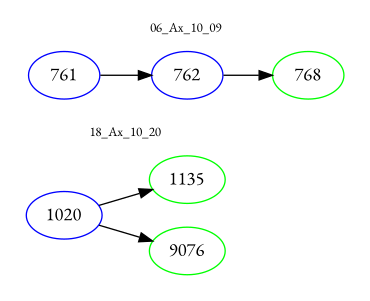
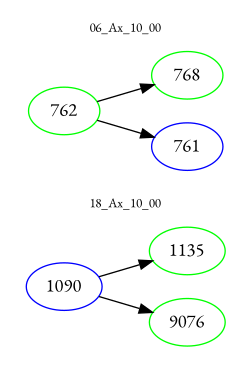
cluster "06_Ax_10_09": label "06_Ax_10_09" -> "06_Ax_10_00"
edge "761" -> "762": reversed
node "762": color blue -> green
cluster "18_Ax_10_20": label "18_Ax_10_20" -> "18_Ax_10_00"
node "1020": label "1020" -> "1090"
